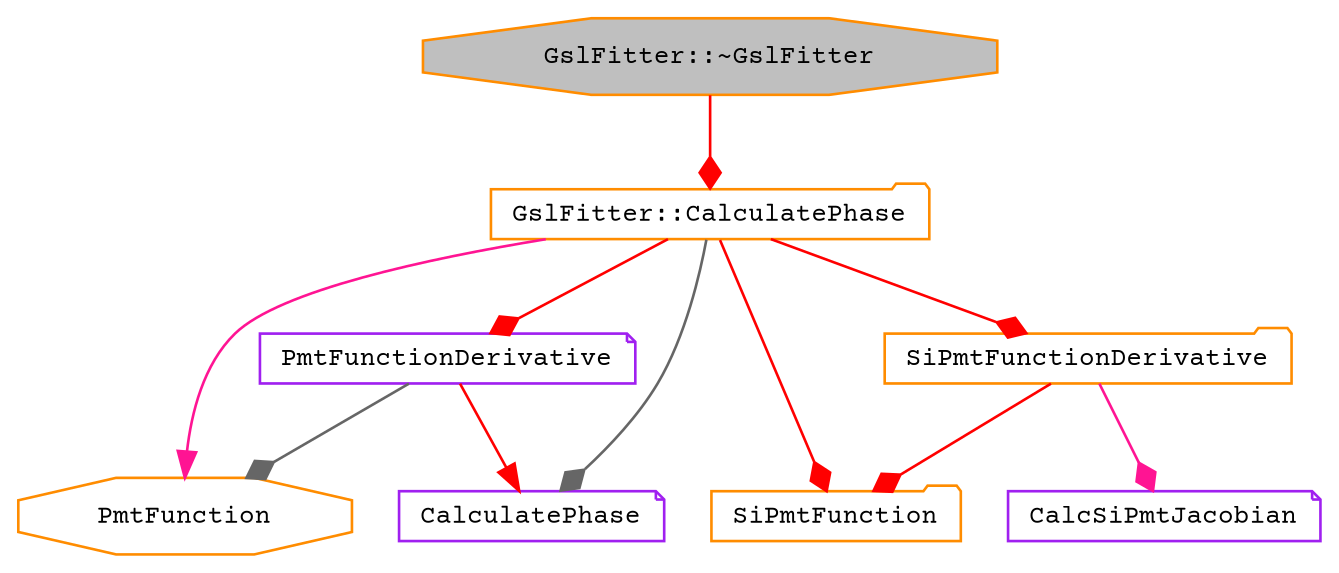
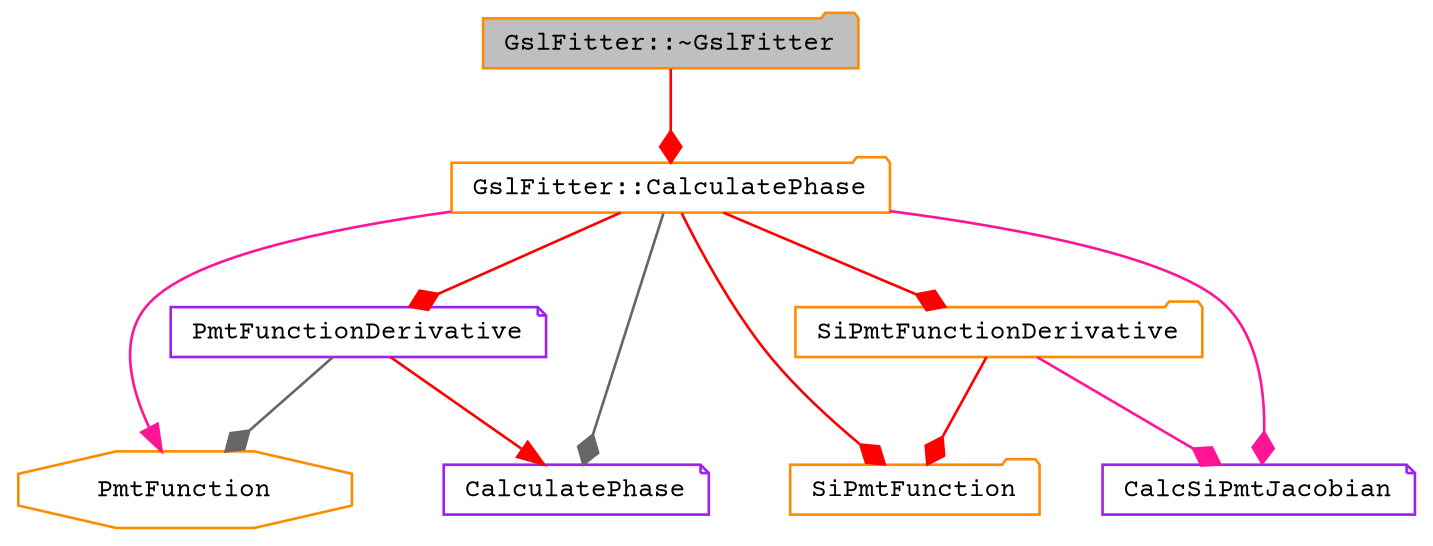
node "GslFitter::~GslFitter": shape octagon -> folder
edge "GslFitter::CalculatePhase" -> "CalcSiPmtJacobian": added
